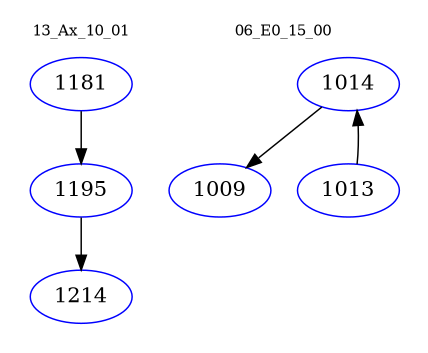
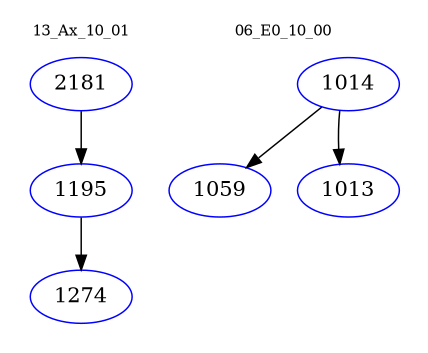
cluster "06_E0_15_00": label "06_E0_15_00" -> "06_E0_10_00"
node "1181": label "1181" -> "2181"
edge "1013" -> "1014": reversed
node "1009": label "1009" -> "1059"
node "1214": label "1214" -> "1274"
